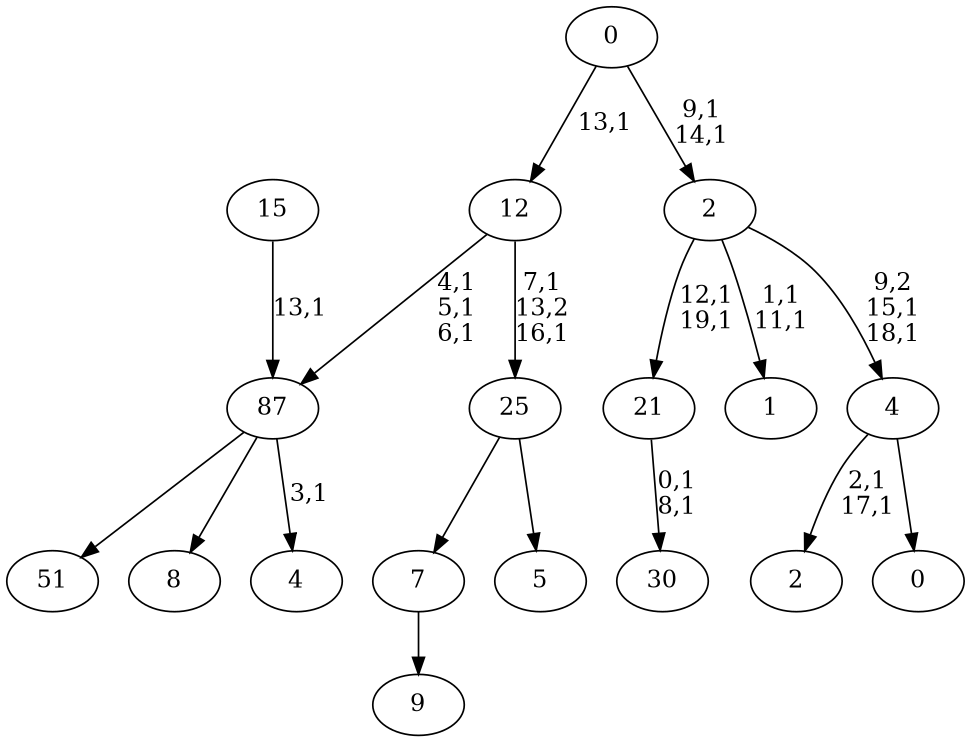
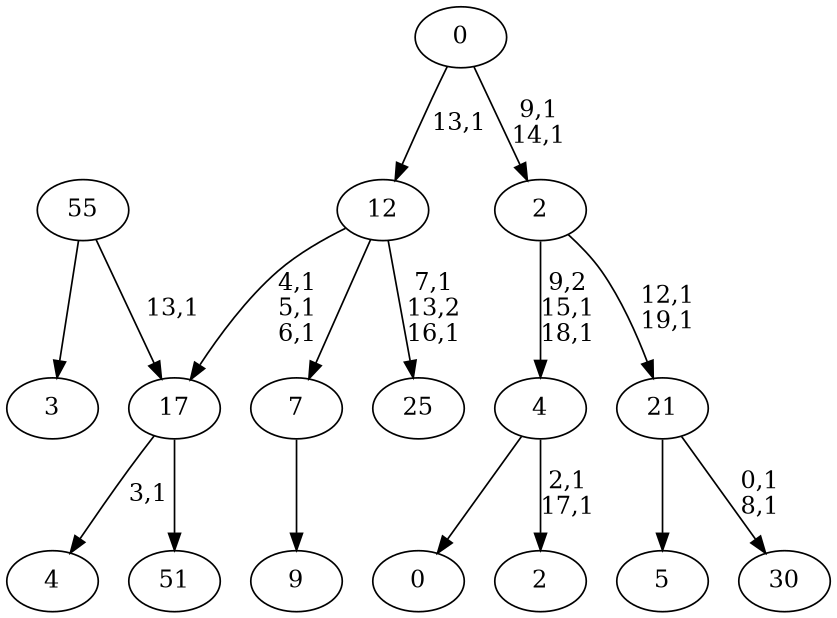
node "15": label "15" -> "55"
node "3": added
node "87": label "87" -> "17"
node "1": removed
edge "25" -> "5": now "21" -> "5"
edge "25" -> "7": now "12" -> "7"
node "8": removed
